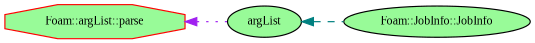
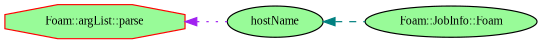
node "argList": label "argList" -> "hostName"
node "Foam::JobInfo::JobInfo": label "Foam::JobInfo::JobInfo" -> "Foam::JobInfo::Foam"
